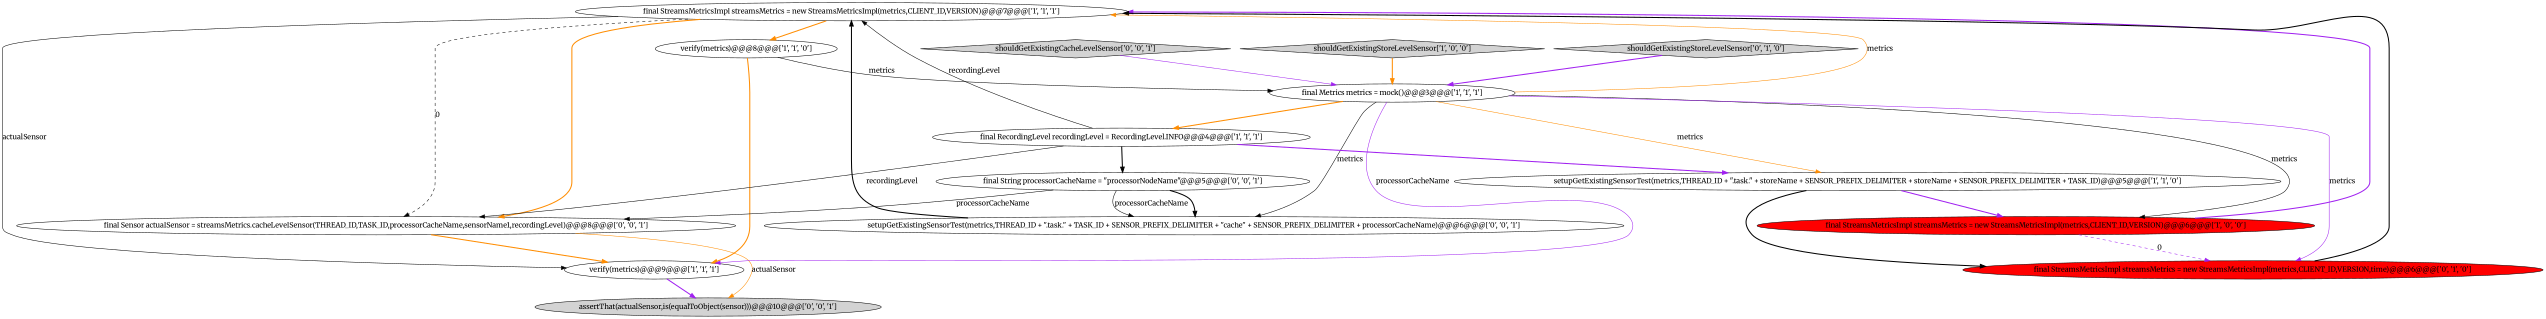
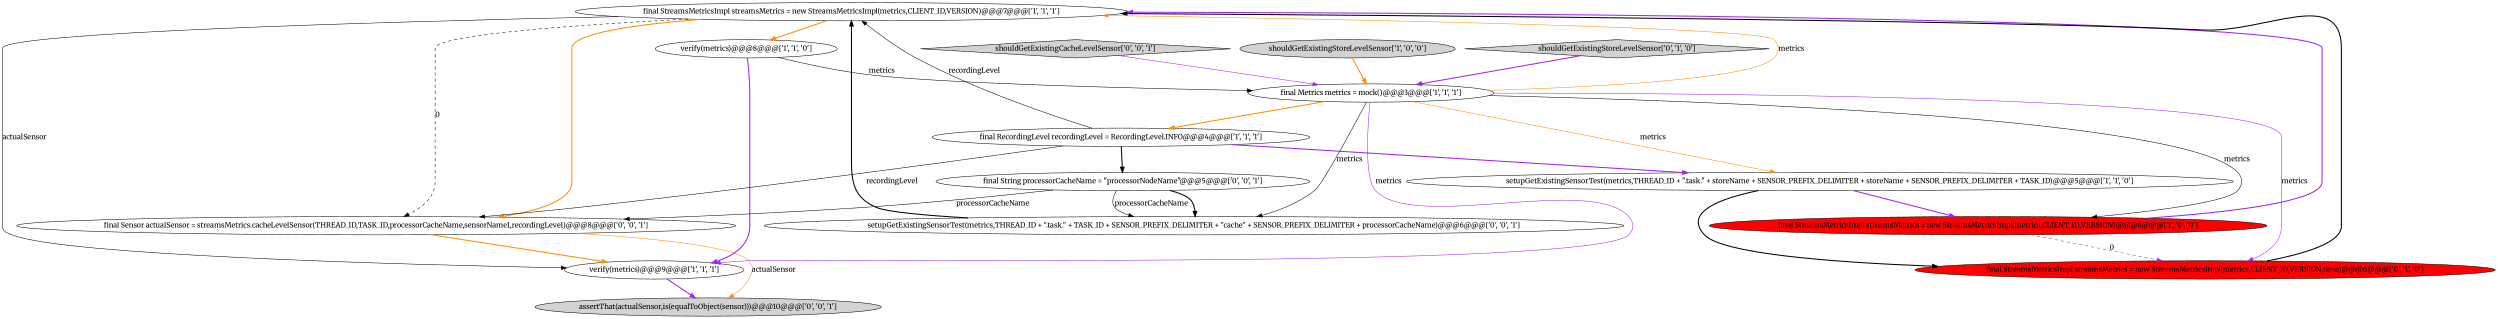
node "shouldGetExistingStoreLevelSensor['1', '0', '0']": shape diamond -> ellipse
edge "verify(metrics)@@@8@@@['1', '1', '0']" -> "verify(metrics)@@@9@@@['1', '1', '1']": color darkorange -> purple
edge "final Metrics metrics = mock()@@@3@@@['1', '1', '1']" -> "verify(metrics)@@@9@@@['1', '1', '1']": label "processorCacheName" -> "metrics"
